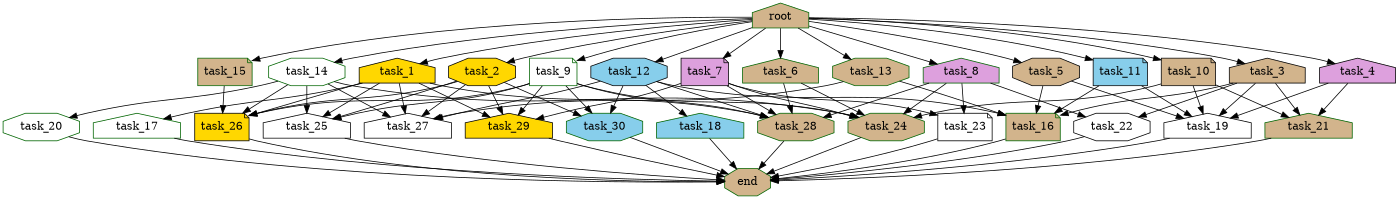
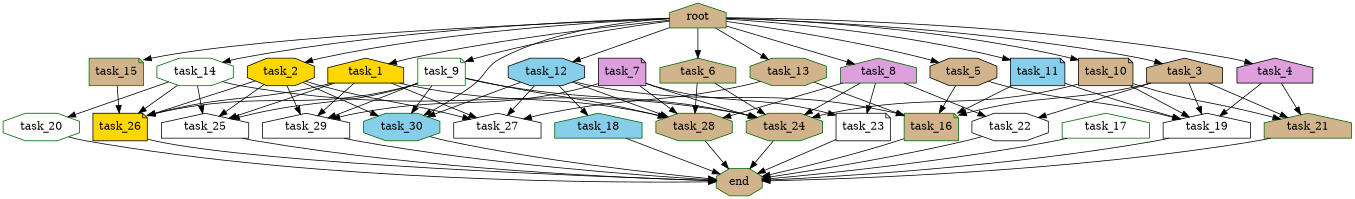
edge "root" -> "task_7": now "root" -> "task_30"
edge "task_14" -> "task_27": removed
edge "task_1" -> "task_17": removed
node "task_29": fillcolor gold -> white
